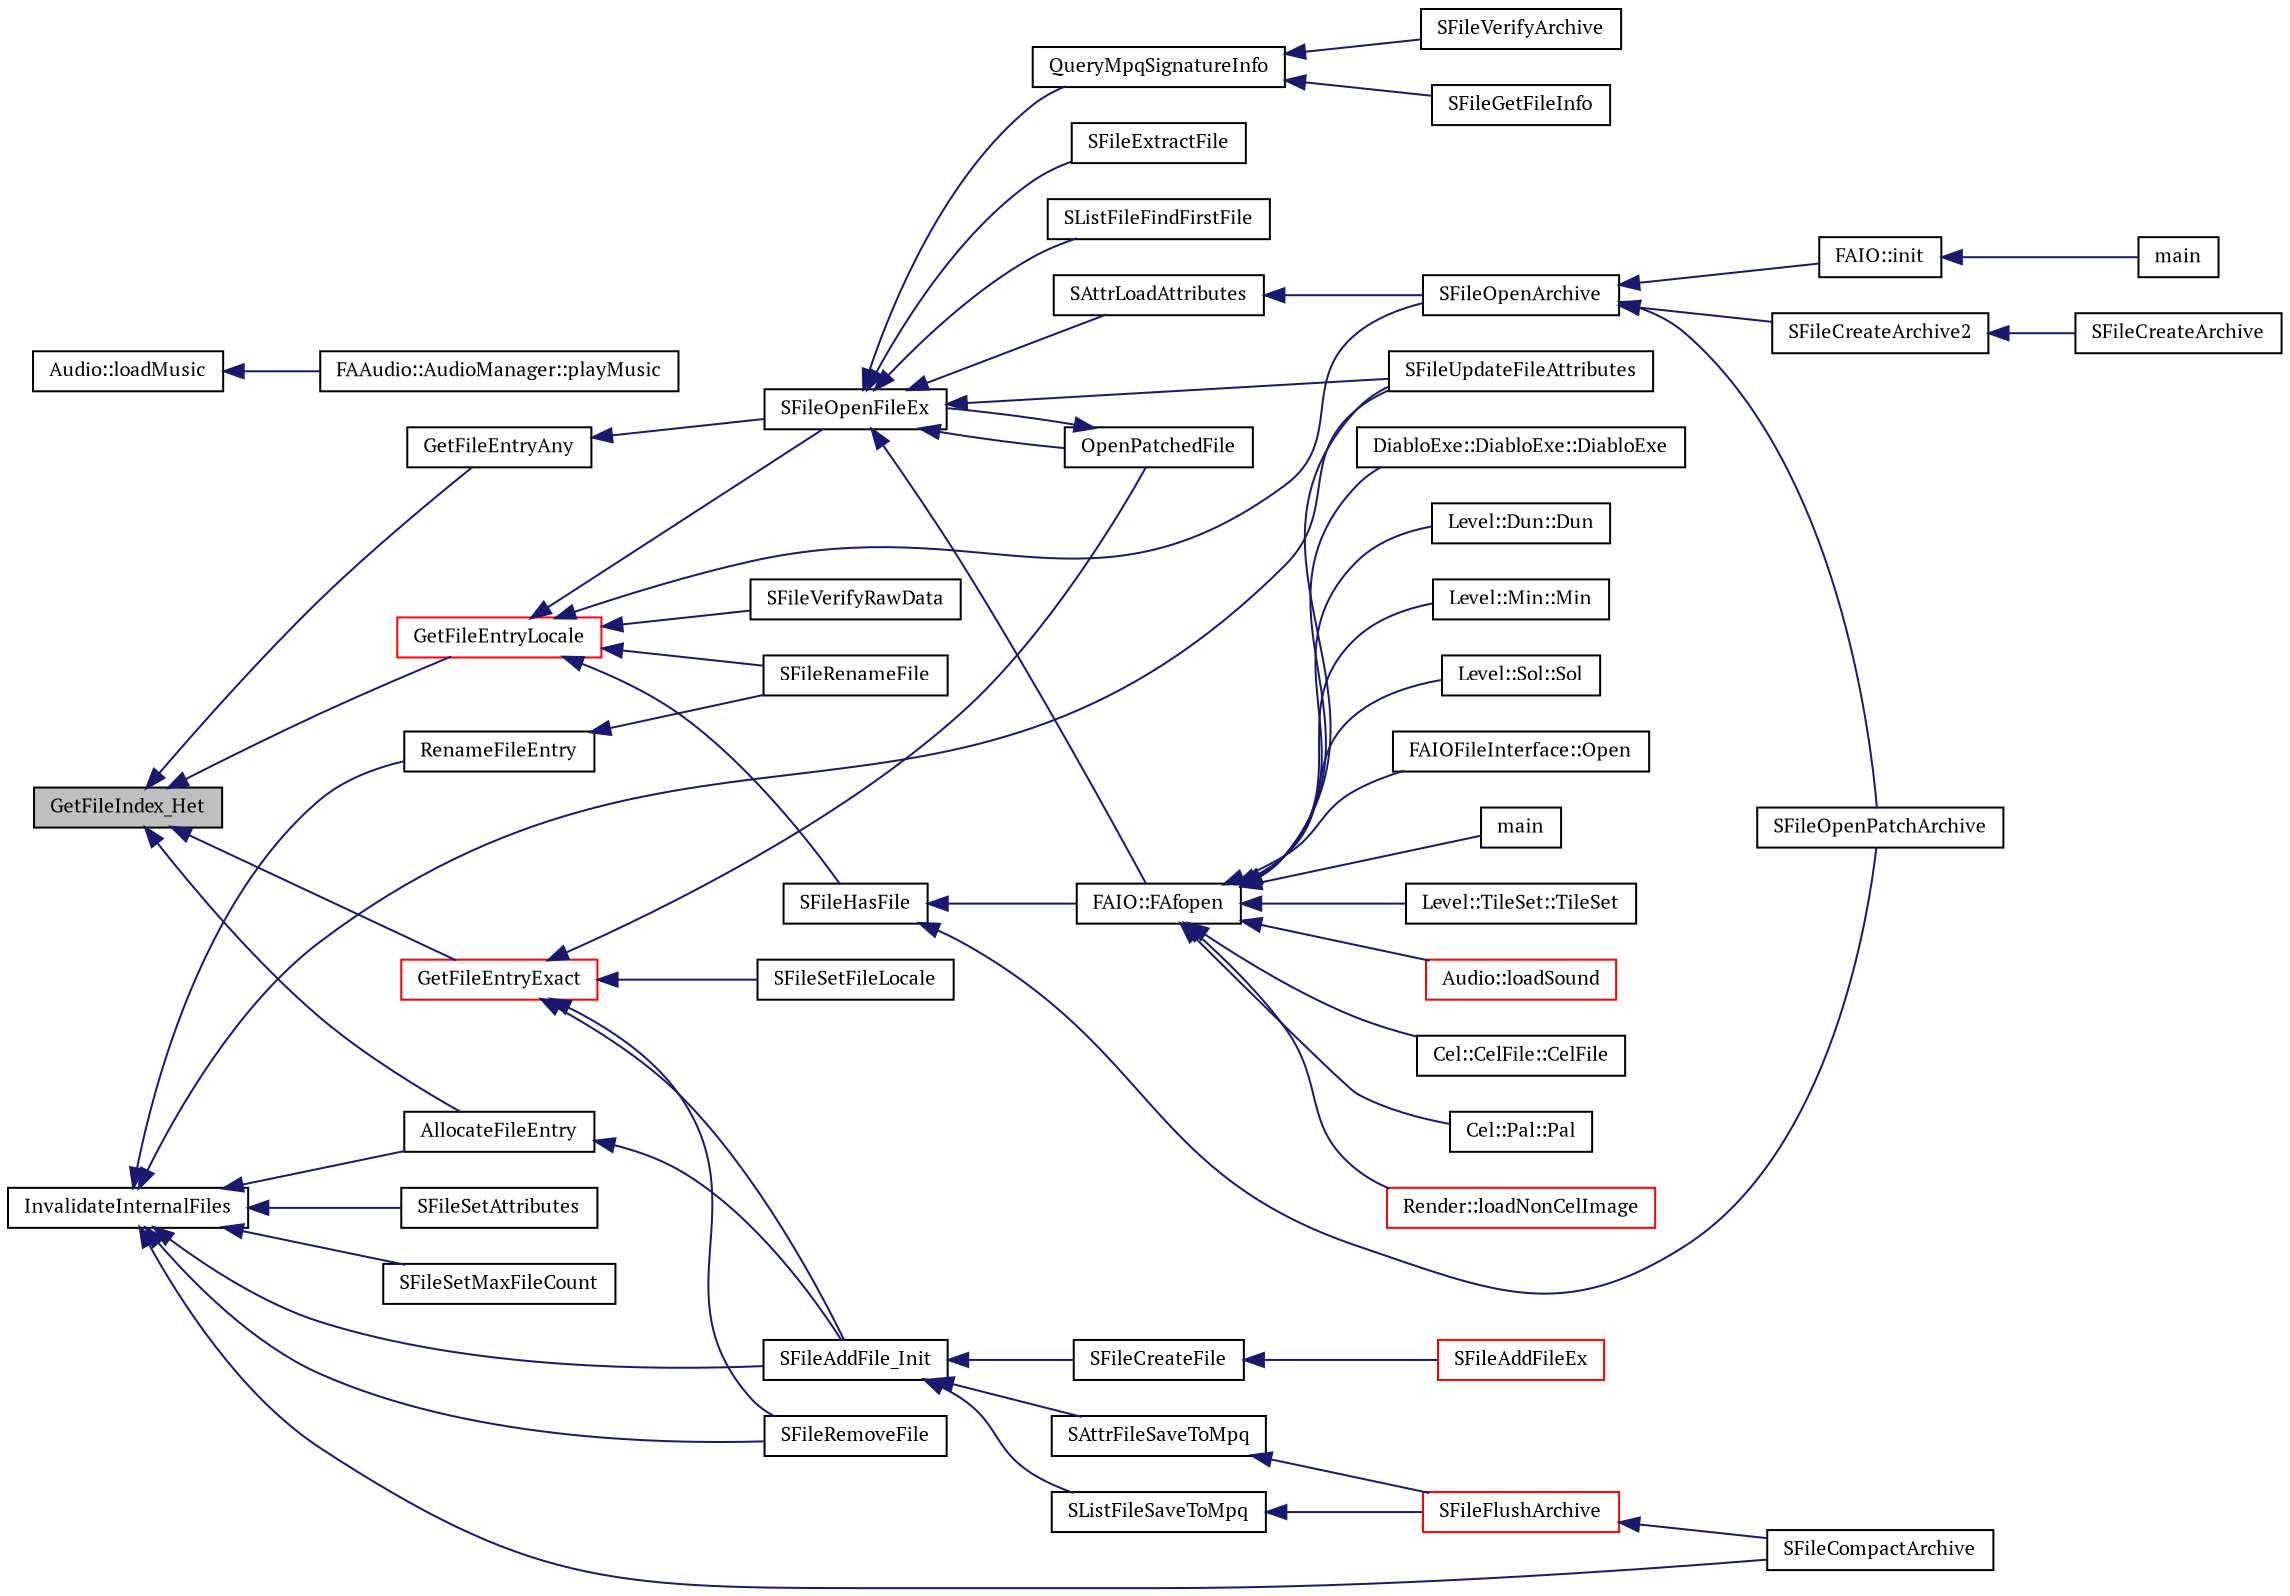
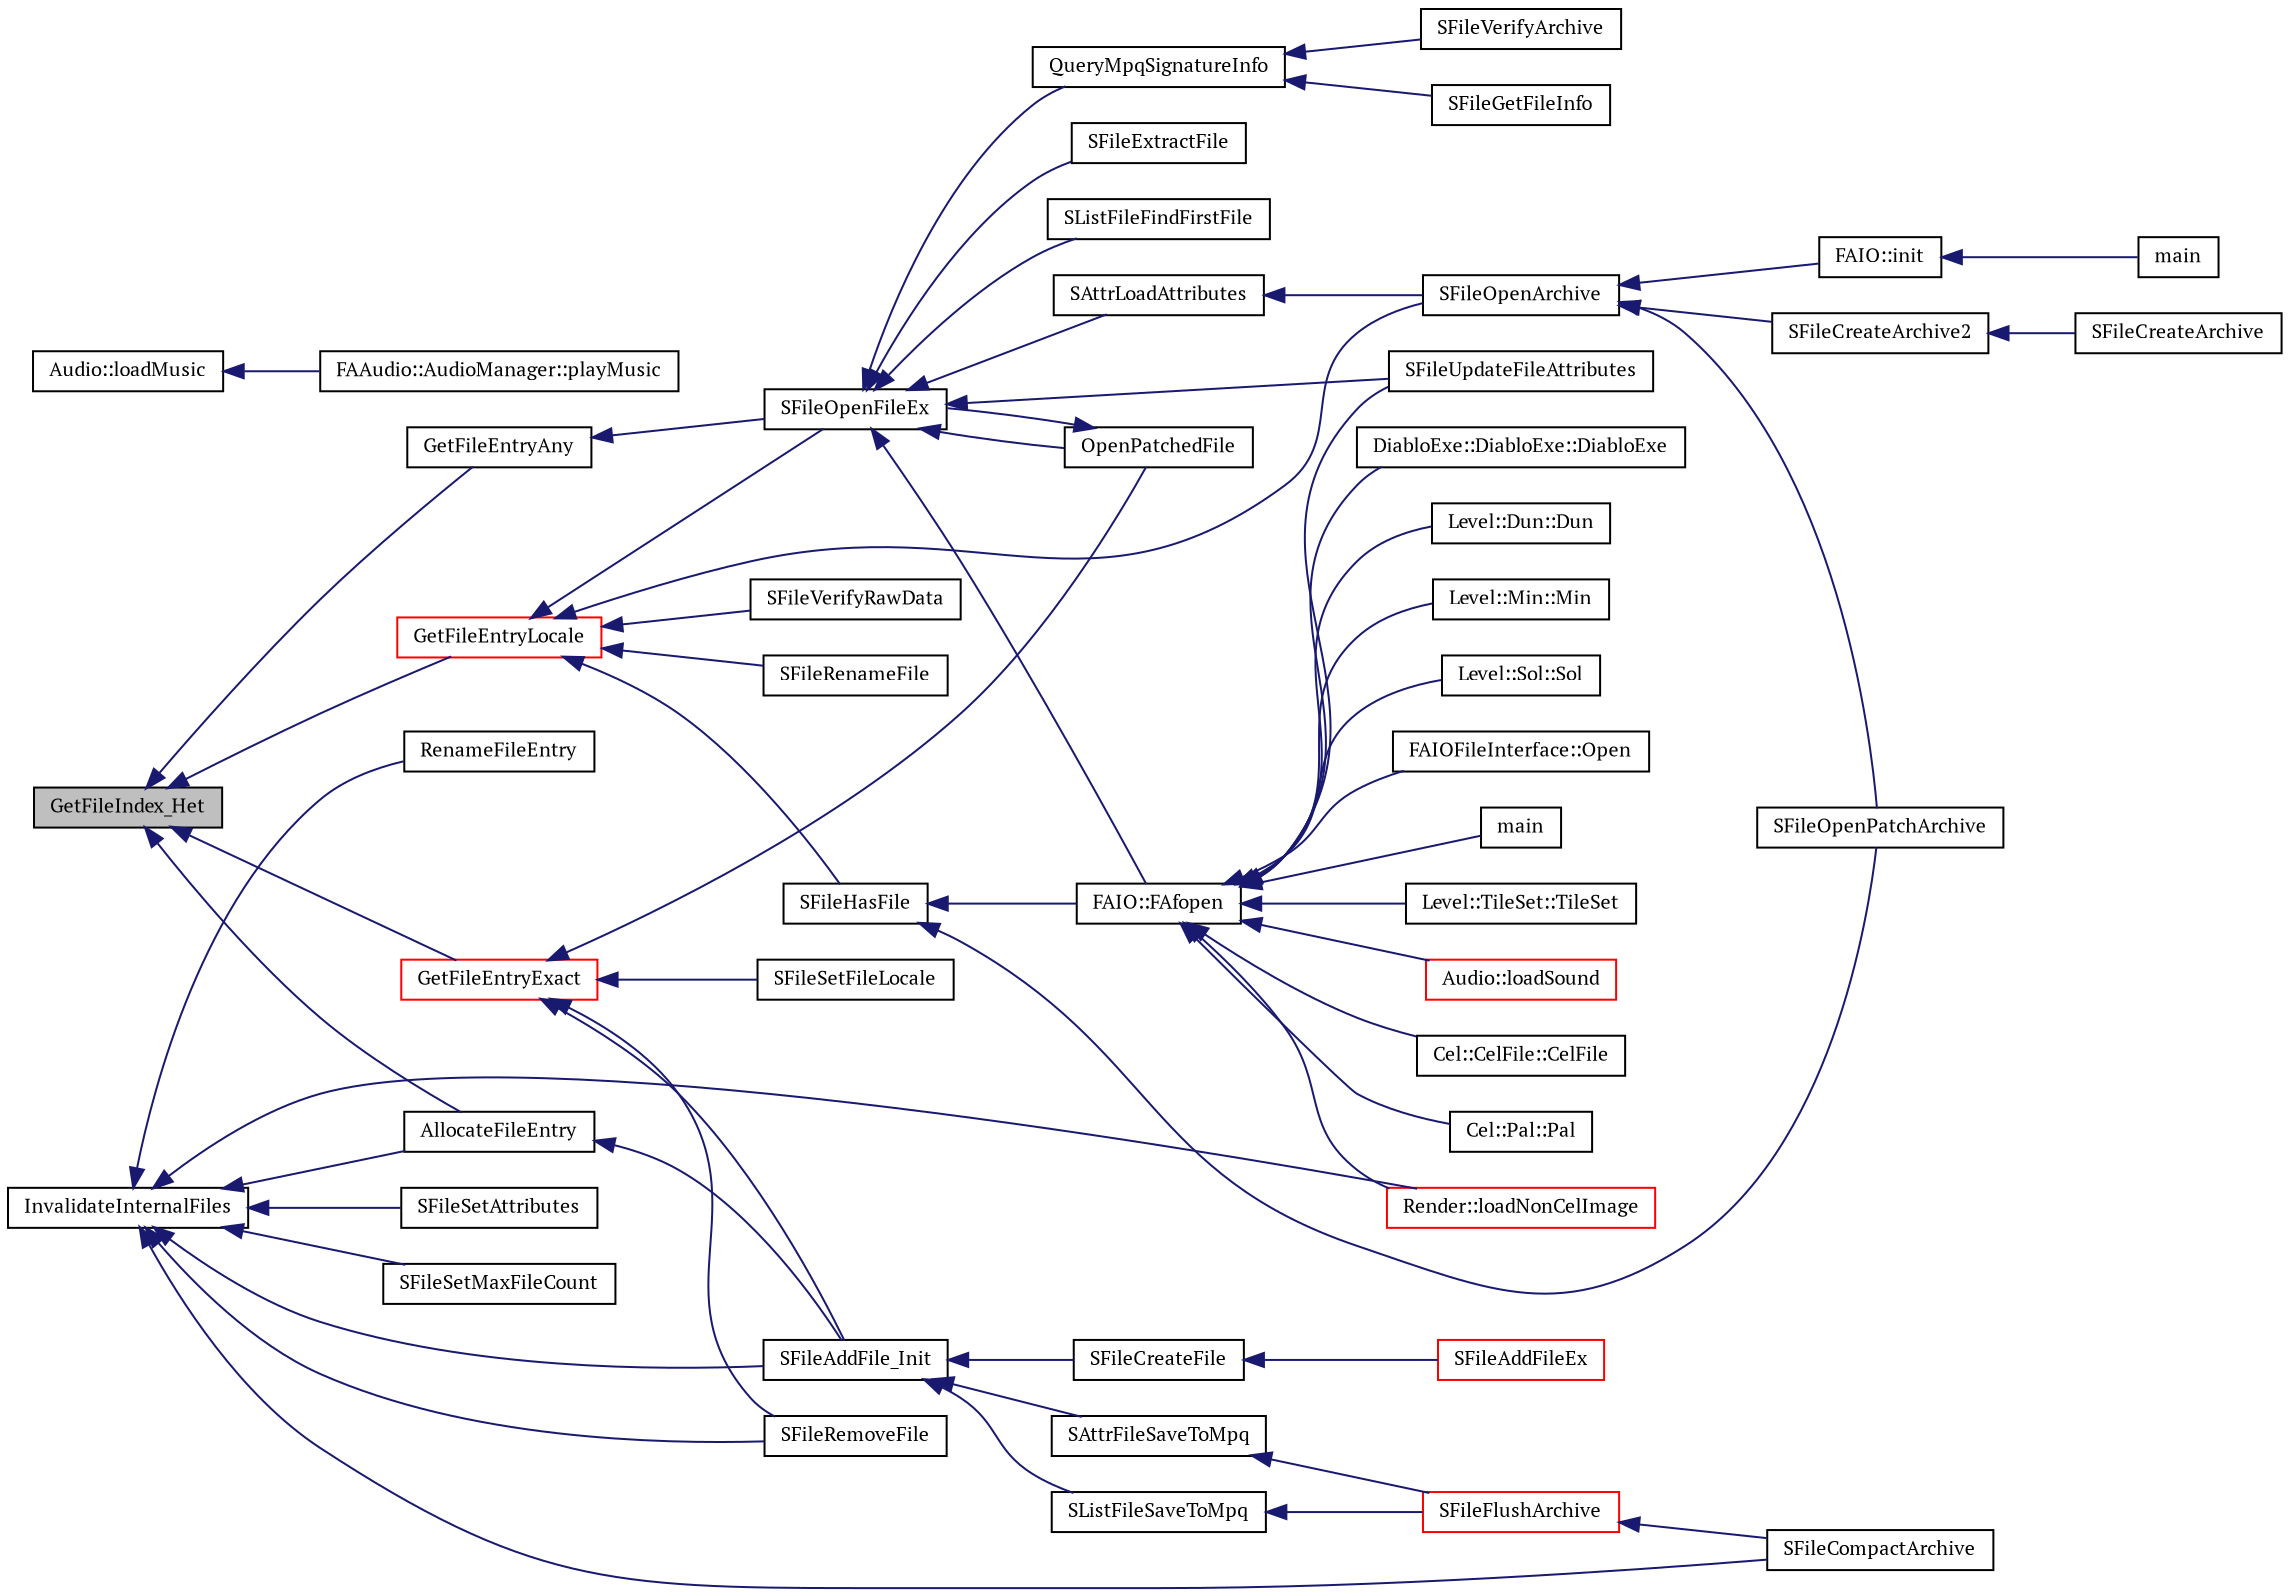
edge "SFileRenameFile" -> "RenameFileEntry": removed
edge "SFileUpdateFileAttributes" -> "InvalidateInternalFiles": now "Render::loadNonCelImage" -> "InvalidateInternalFiles"
